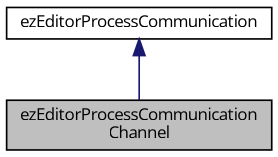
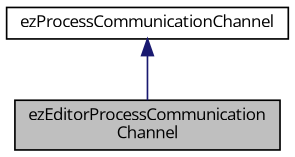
node "ezEditorProcessCommunication": label "ezEditorProcessCommunication" -> "ezProcessCommunicationChannel"
